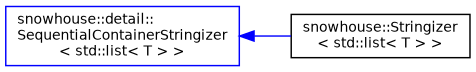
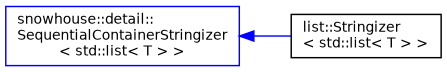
node "snowhouse::Stringizer < std::list< T > >": label "snowhouse::Stringizer < std::list< T > >" -> "list::Stringizer < std::list< T > >"
